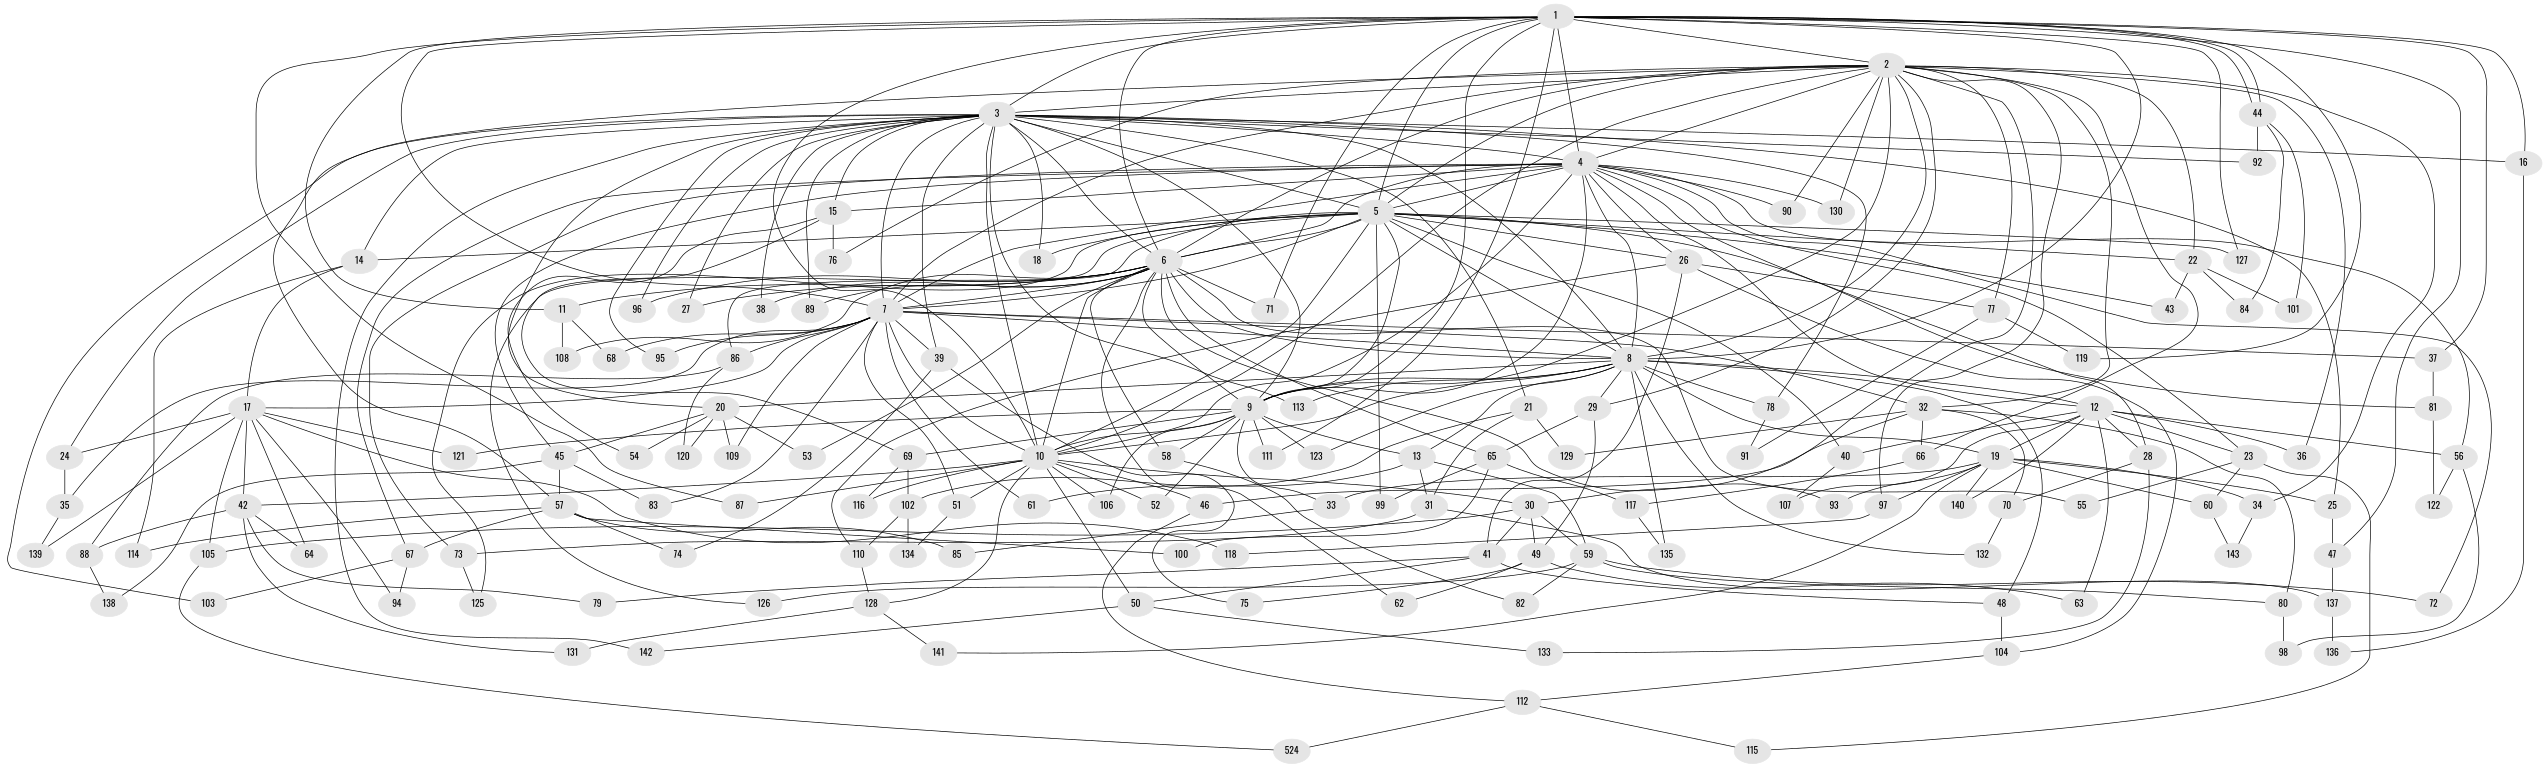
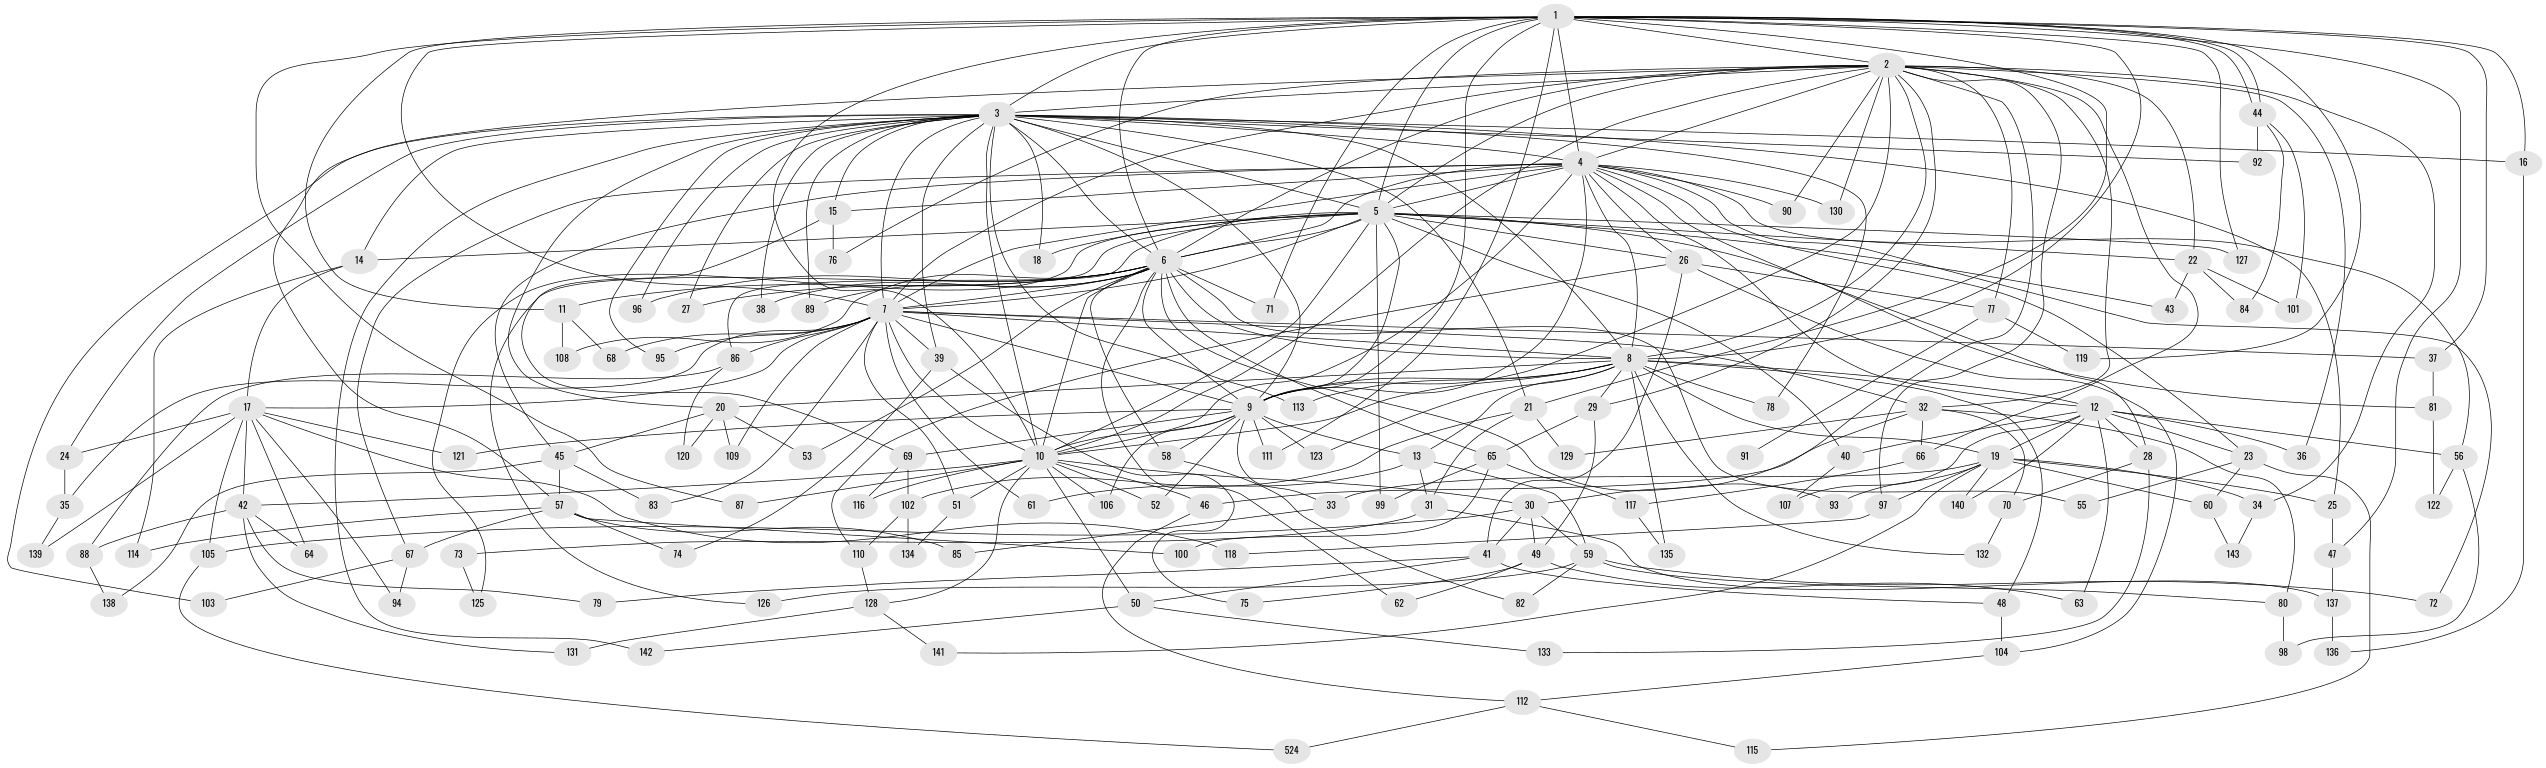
edge "1" -- "21": added
edge "4" -- "73": removed
edge "5" -- "8": removed
edge "7" -- "9": added
edge "78" -- "91": removed
node "54": removed
